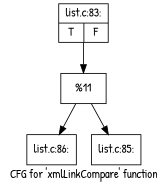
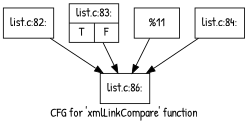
node "list.c:82:": added
node "list.c:84:": added
edge "list.c:83:" -> "%11": now "list.c:83:" -> "list.c:86:"
node "list.c:85:": removed
